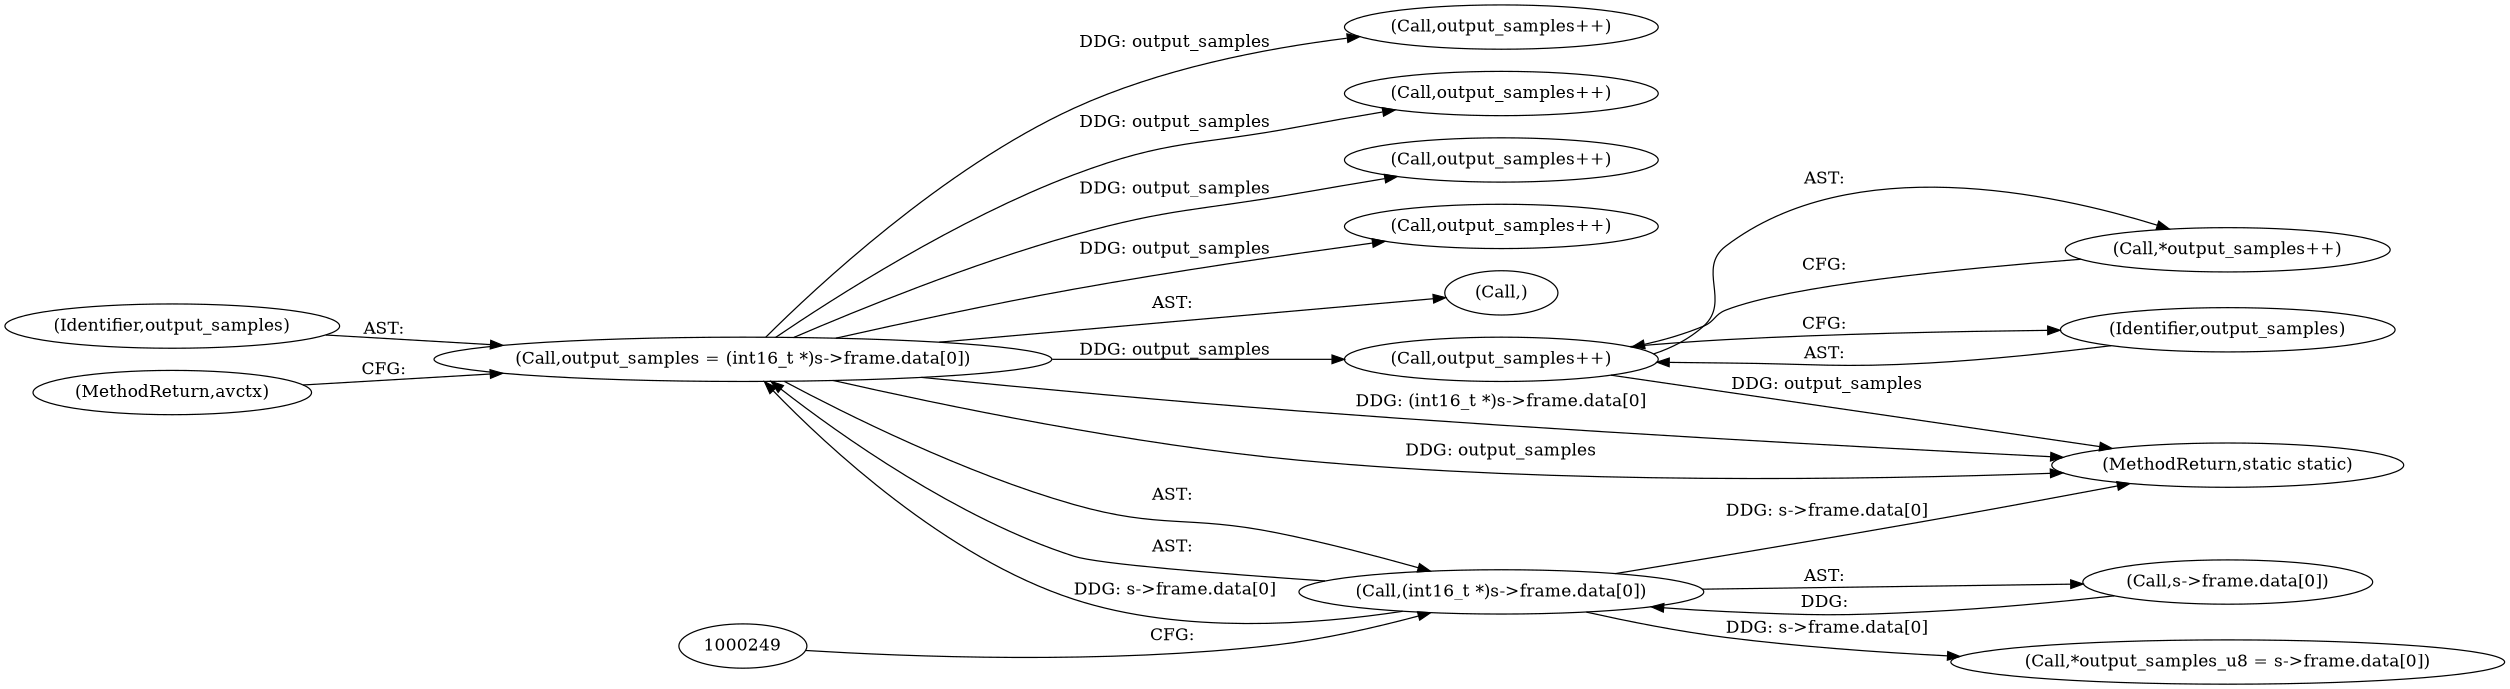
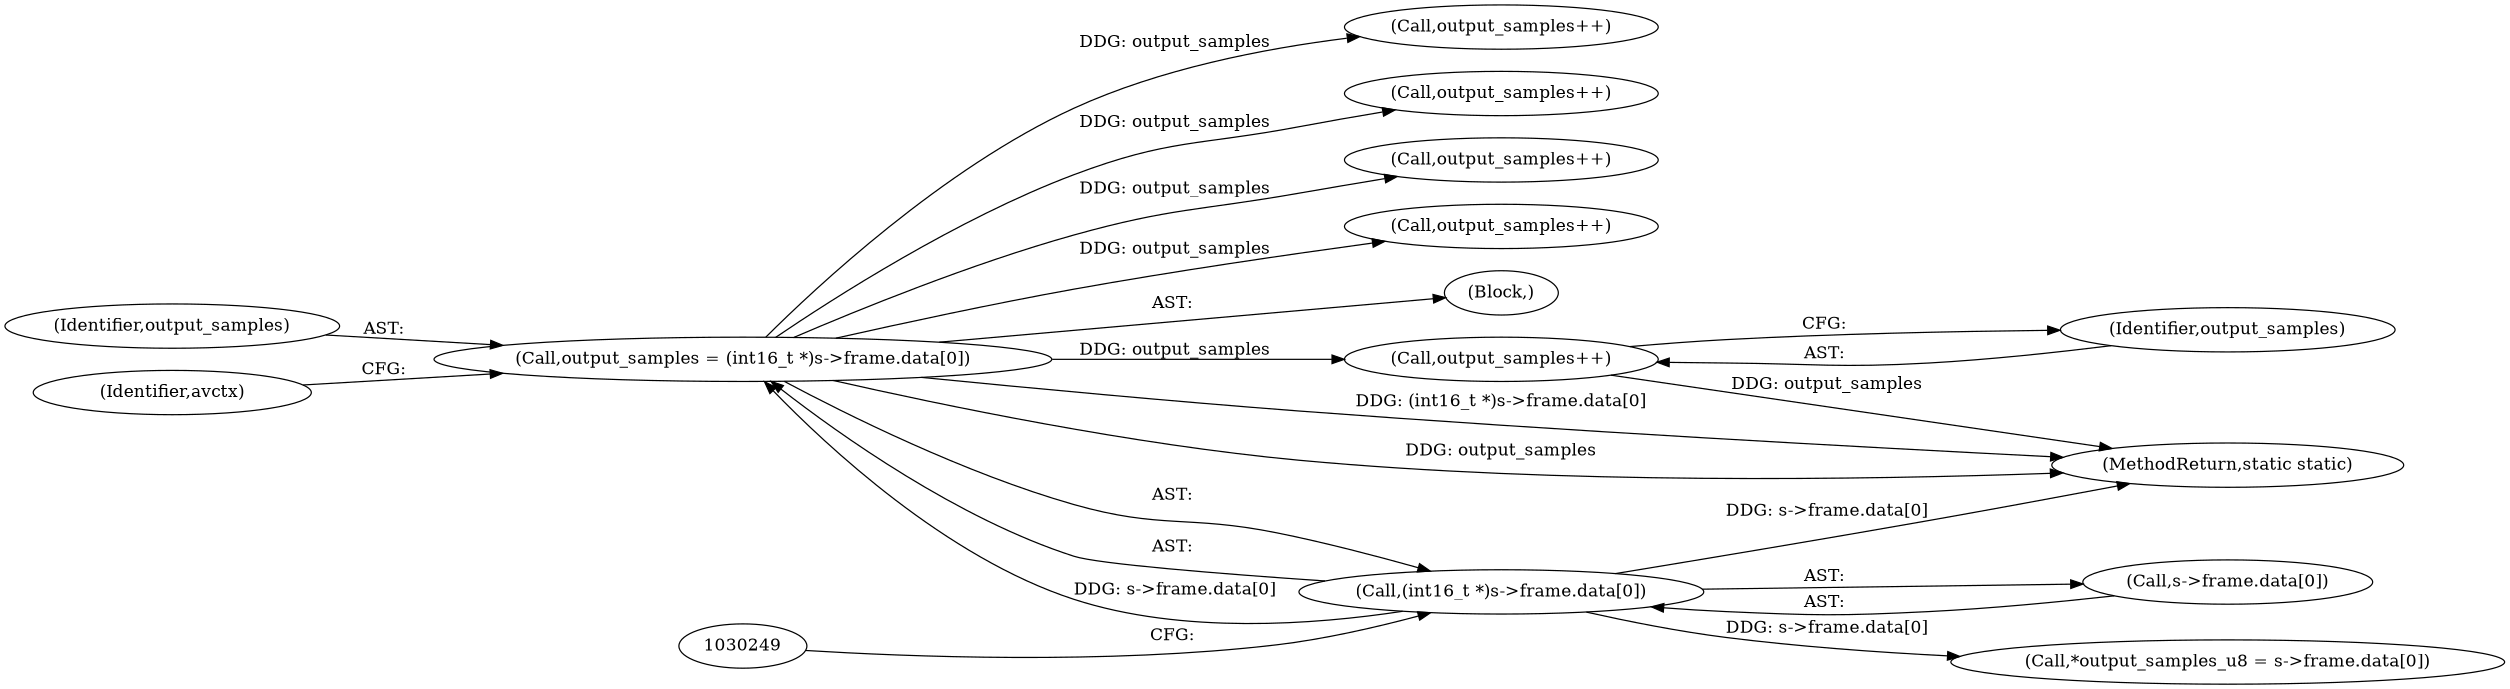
node "(Call,*output_samples++)": removed
node "(Call,)": label "(Call,)" -> "(Block,)"
node "(MethodReturn,avctx)": label "(MethodReturn,avctx)" -> "(Identifier,avctx)"
edge "(Call,s->frame.data[0])" -> "(Call,(int16_t *)s->frame.data[0])": label "DDG: " -> "AST: "
node "1000249": label "1000249" -> "1030249"
